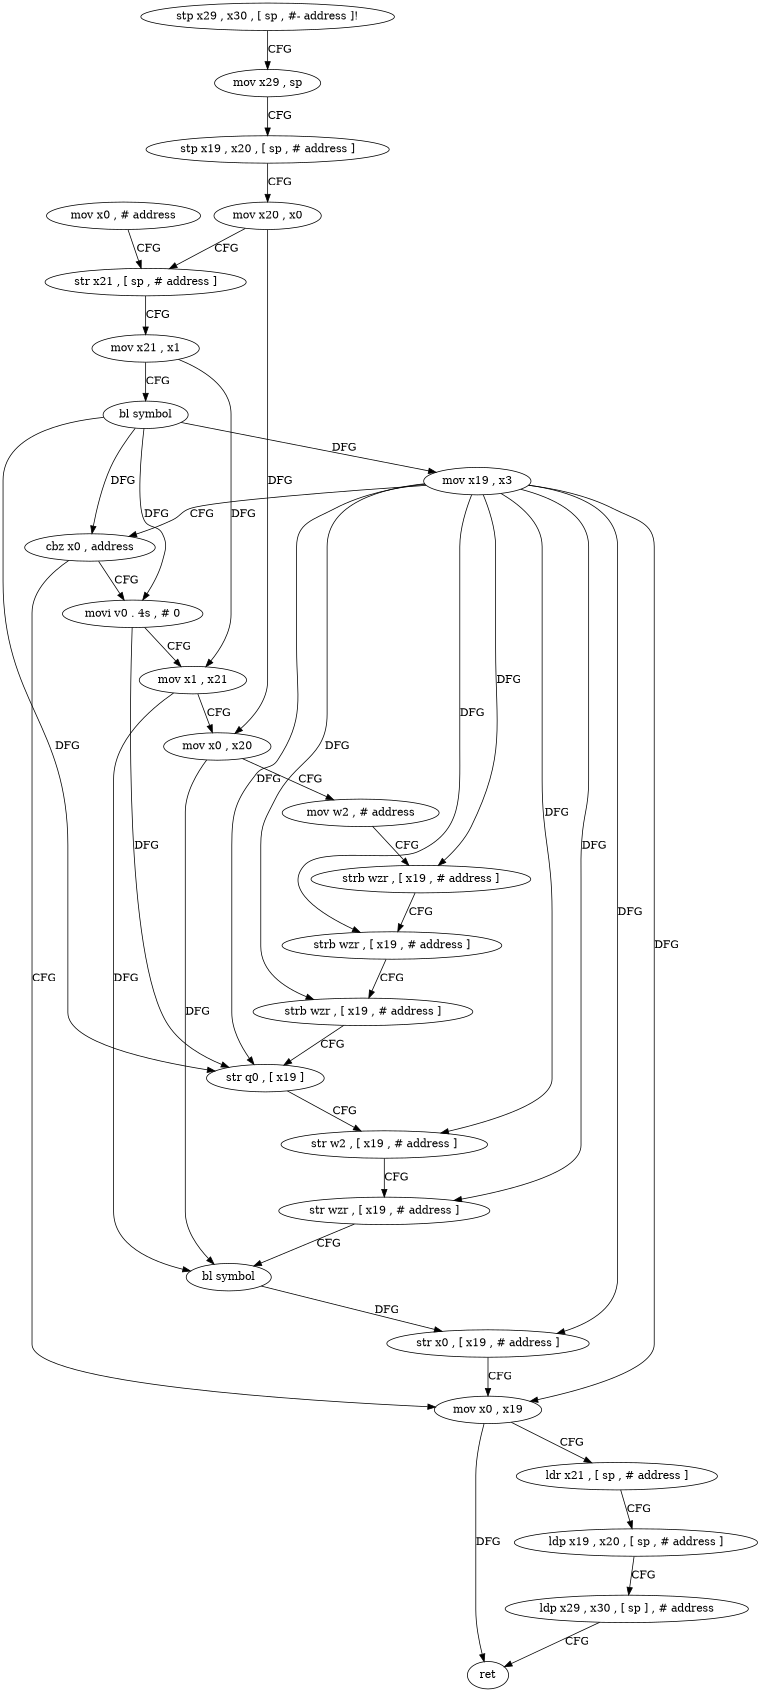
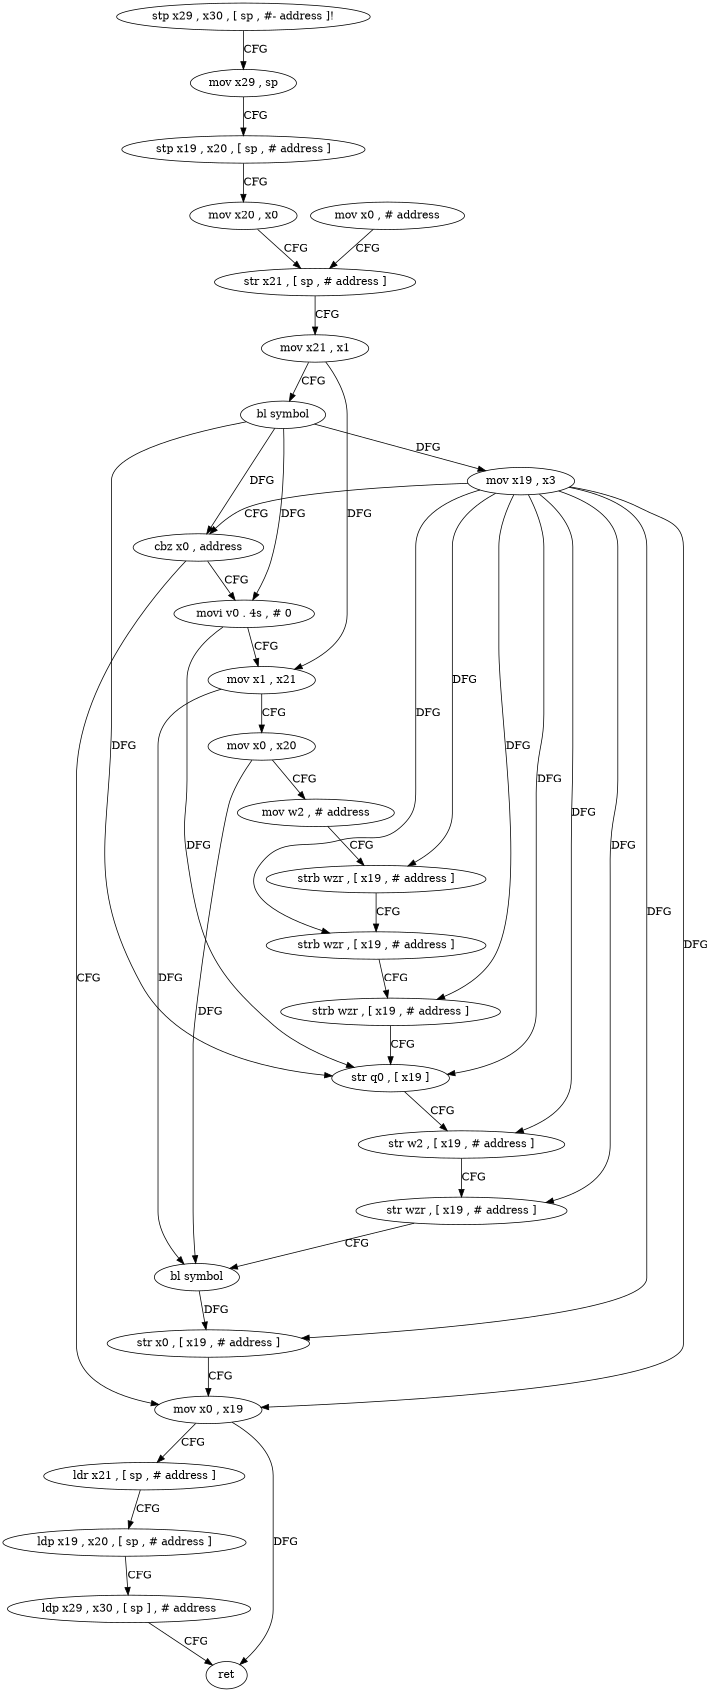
edge "mov x20 , x0" -> "mov x0 , x20": removed, label "DFG"
